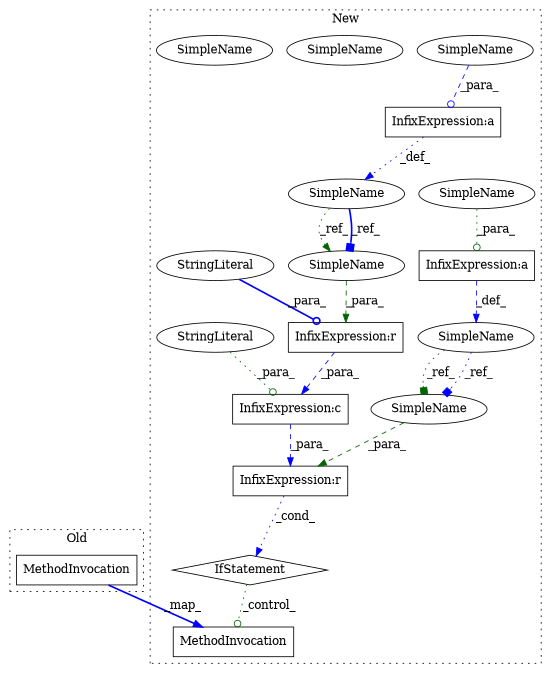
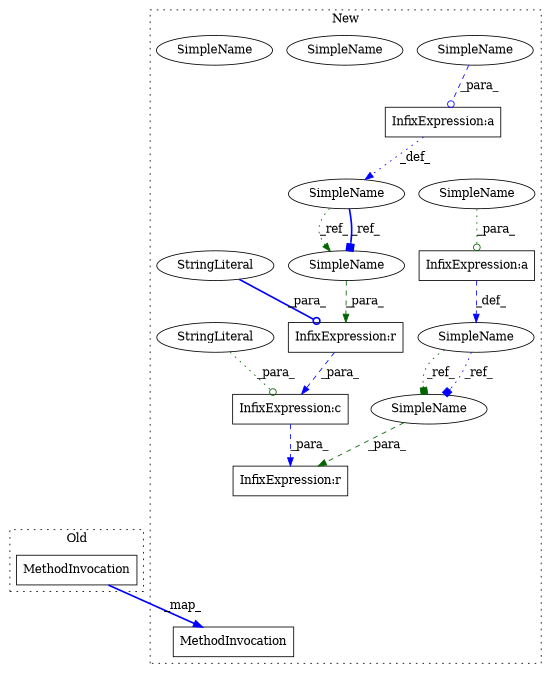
node "IfStatement": removed
